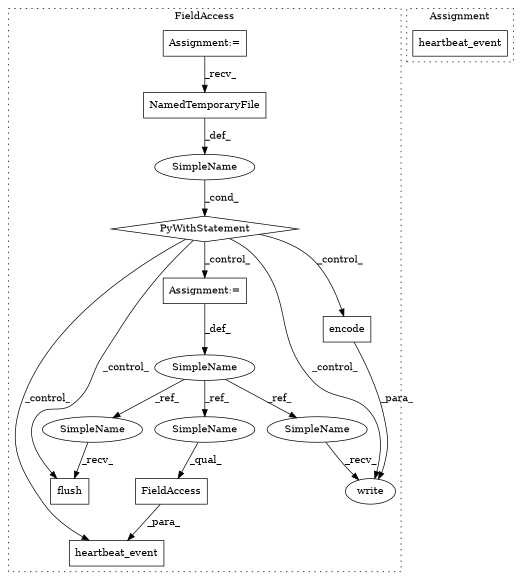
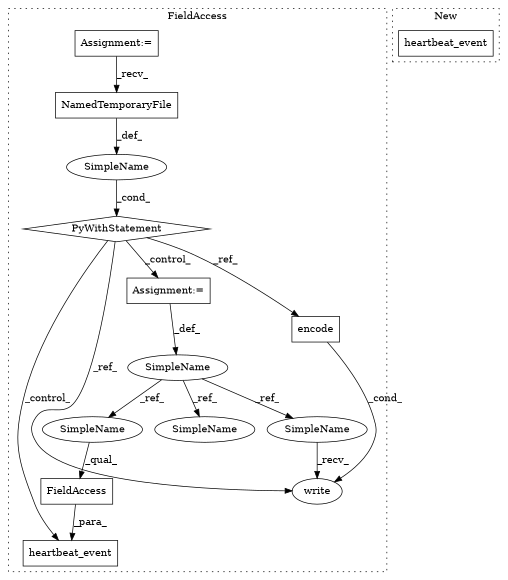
cluster "Assignment": label "Assignment" -> "New"
edge "PyWithStatement" -> "encode": label "_control_" -> "_ref_"
edge "PyWithStatement" -> "write": label "_control_" -> "_ref_"
edge "encode" -> "write": label "_para_" -> "_cond_"
node "flush": removed
